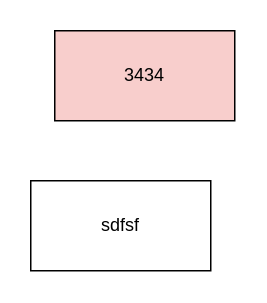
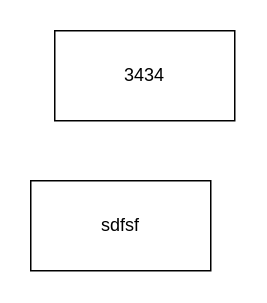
node "3434": fillcolor #f8cecc -> #ffffff
